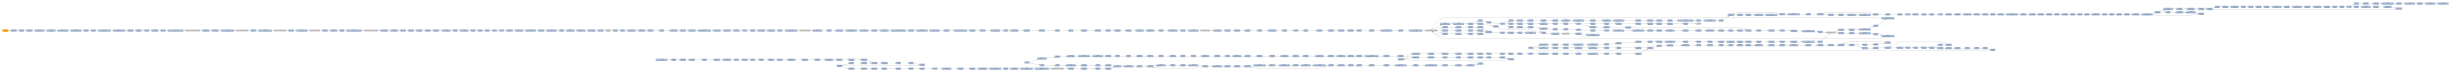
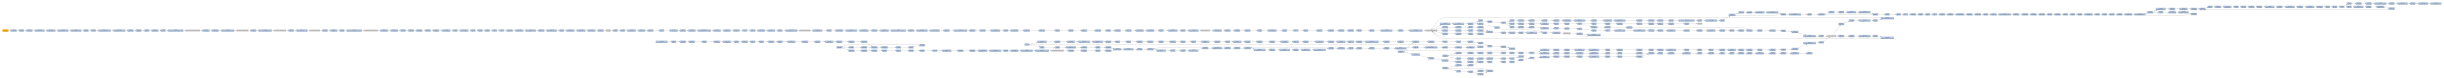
node "0x0041bbee jne 0x0041bbf4": removed
